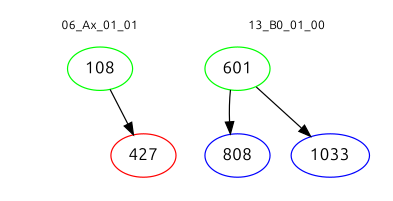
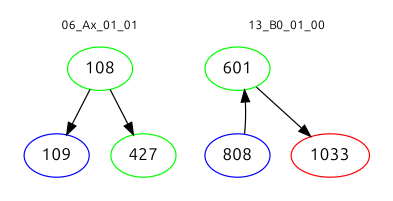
edge "601" -> "808": reversed
node "109": added
node "427": color red -> green
node "1033": color blue -> red
